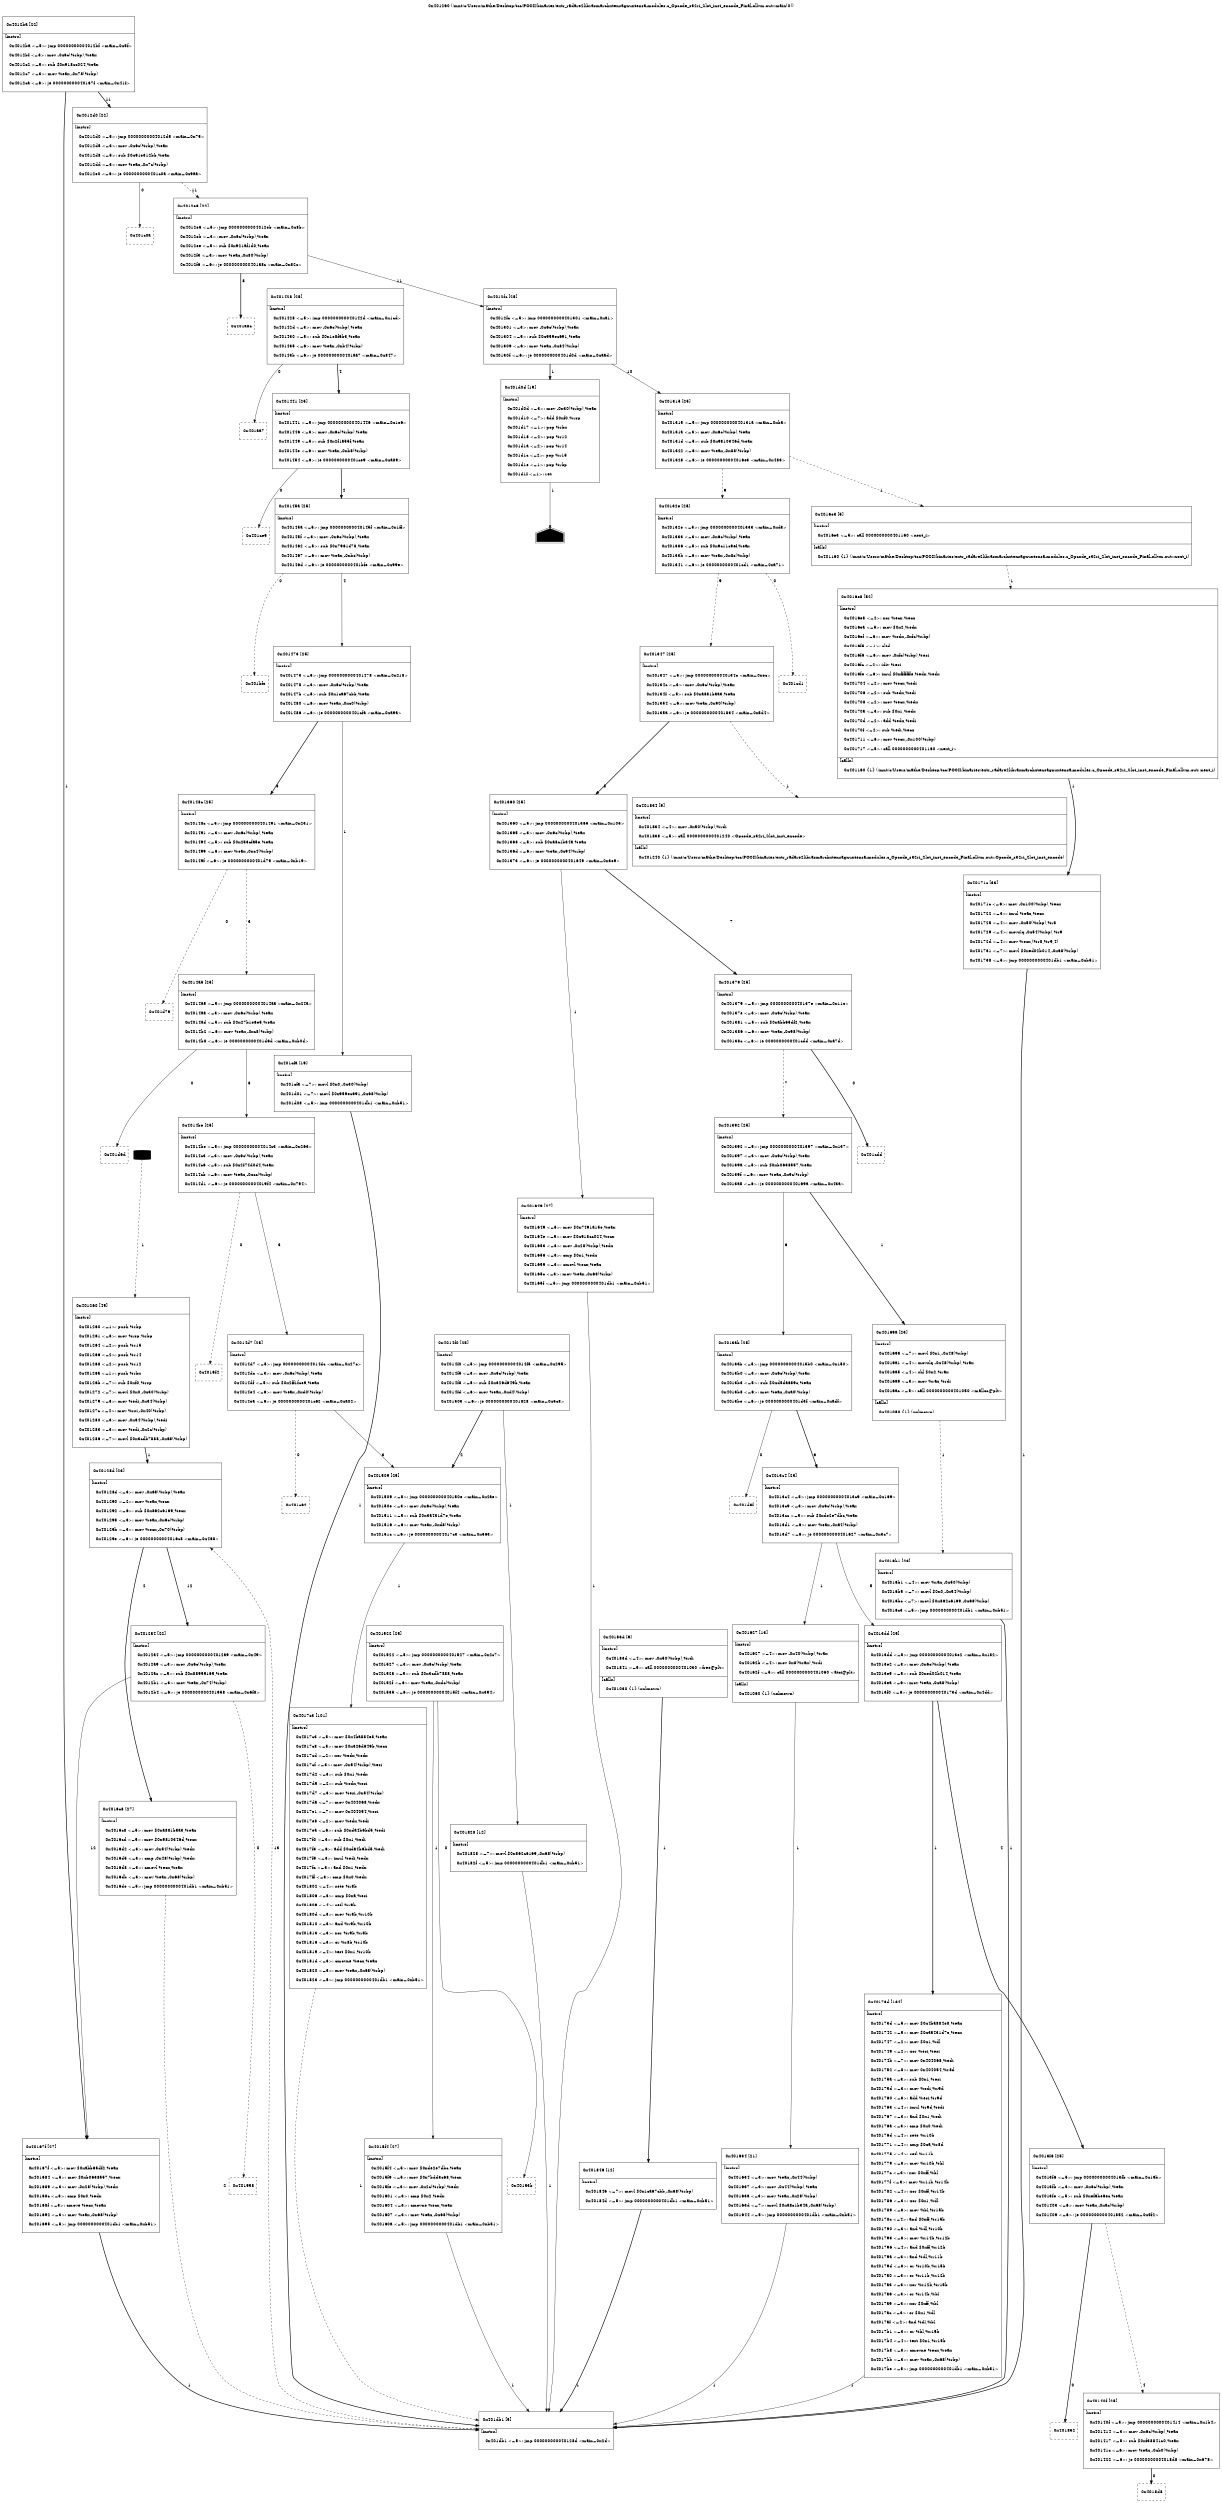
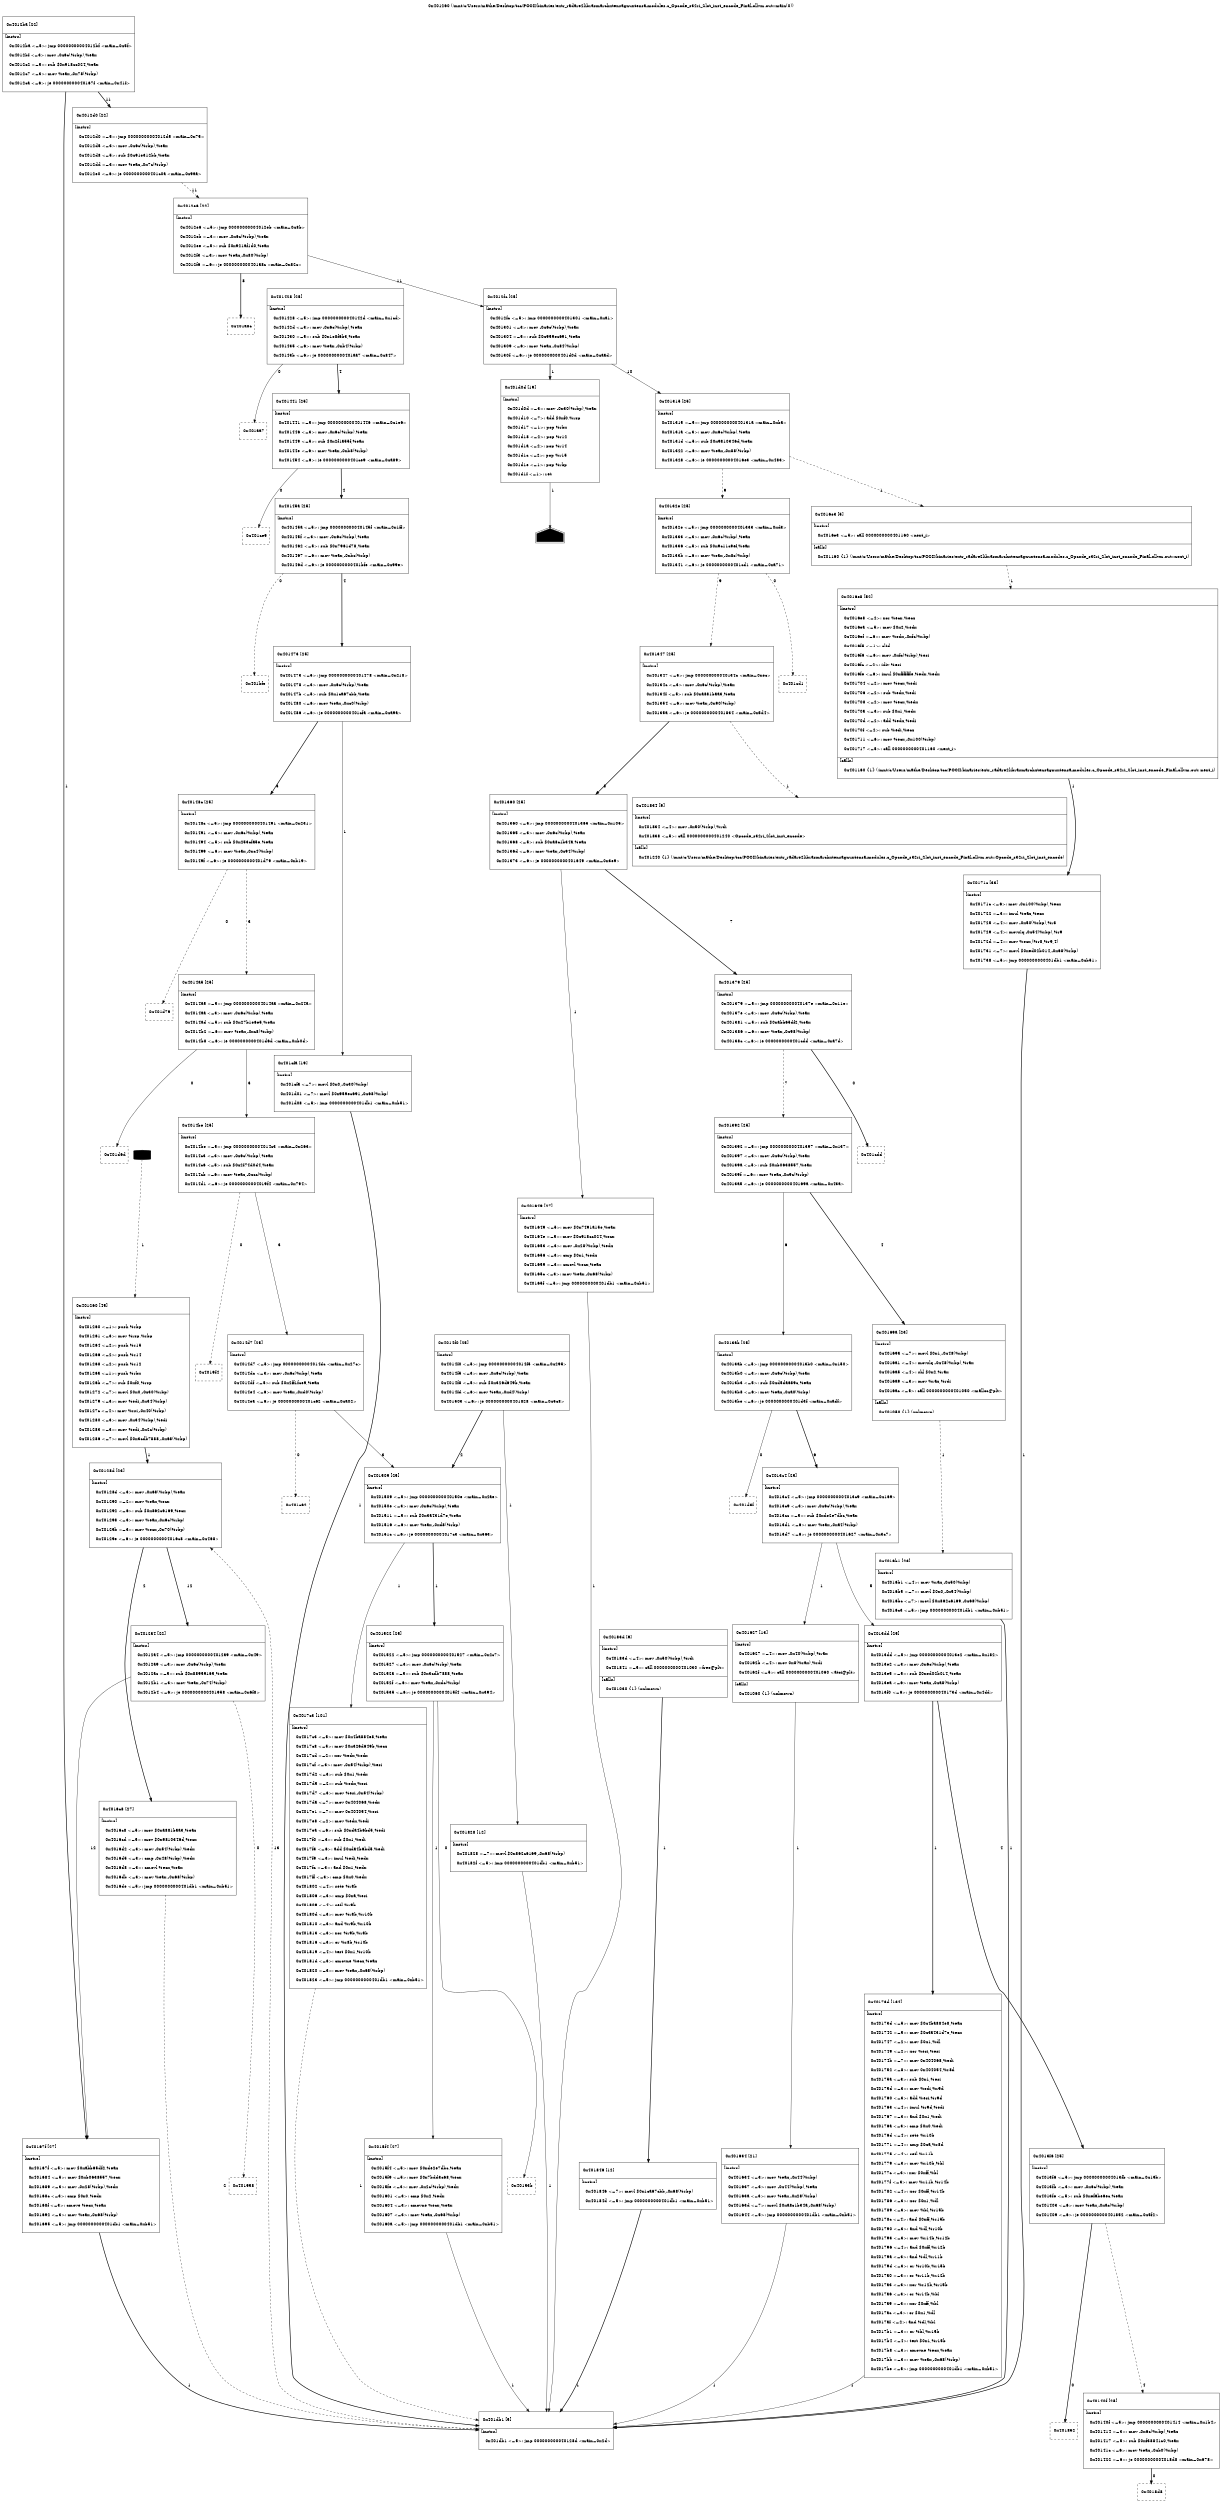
node "0x401c0a": removed
edge "0x40145a [25]" -> "0x401473 [25]": style solid -> bold
edge "0x401392 [25]" -> "0x40169a [23]": label " 1" -> " 4"
edge "0x401509 [25]" -> "0x401522 [25]": added, label "1"
